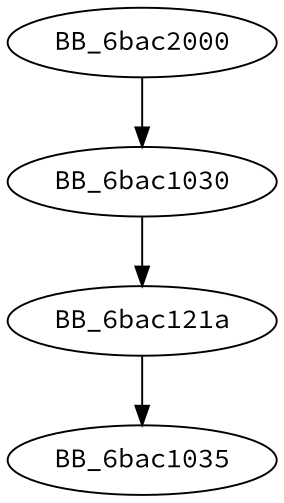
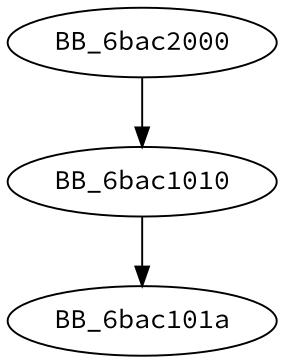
node "BB_6bac1030": label "BB_6bac1030" -> "BB_6bac1010"
node "BB_6bac121a": label "BB_6bac121a" -> "BB_6bac101a"
node "BB_6bac1035": removed
